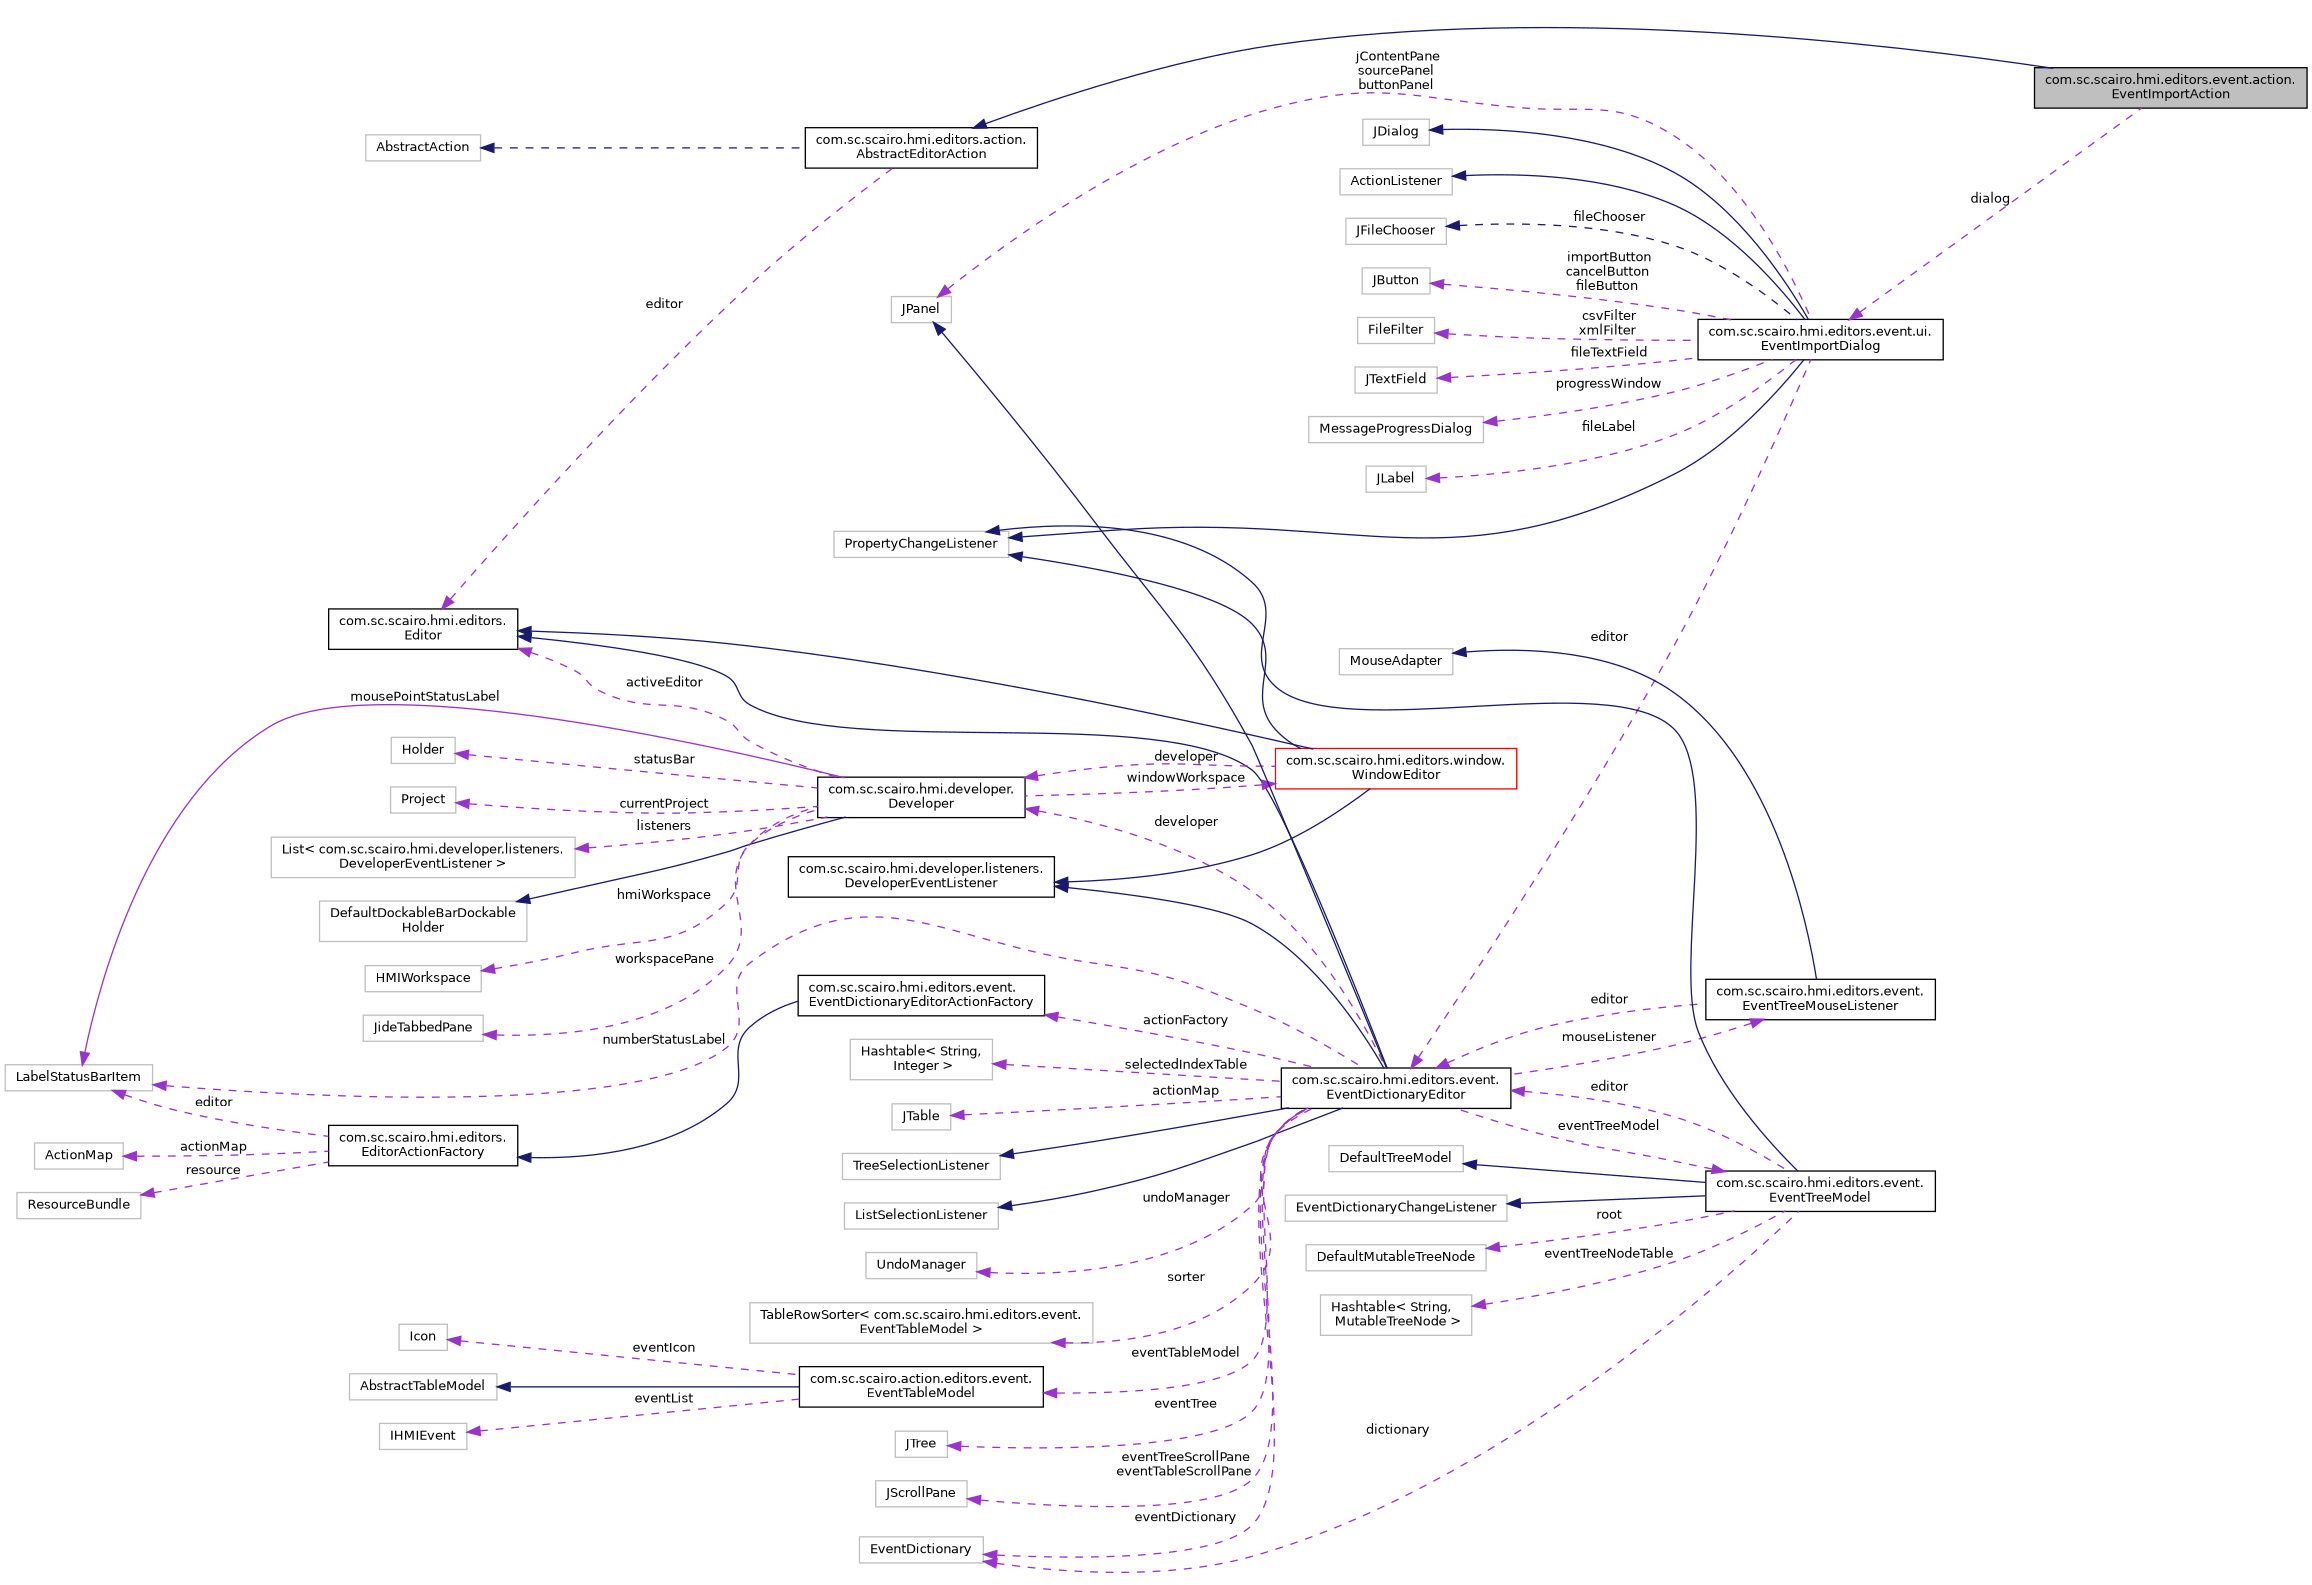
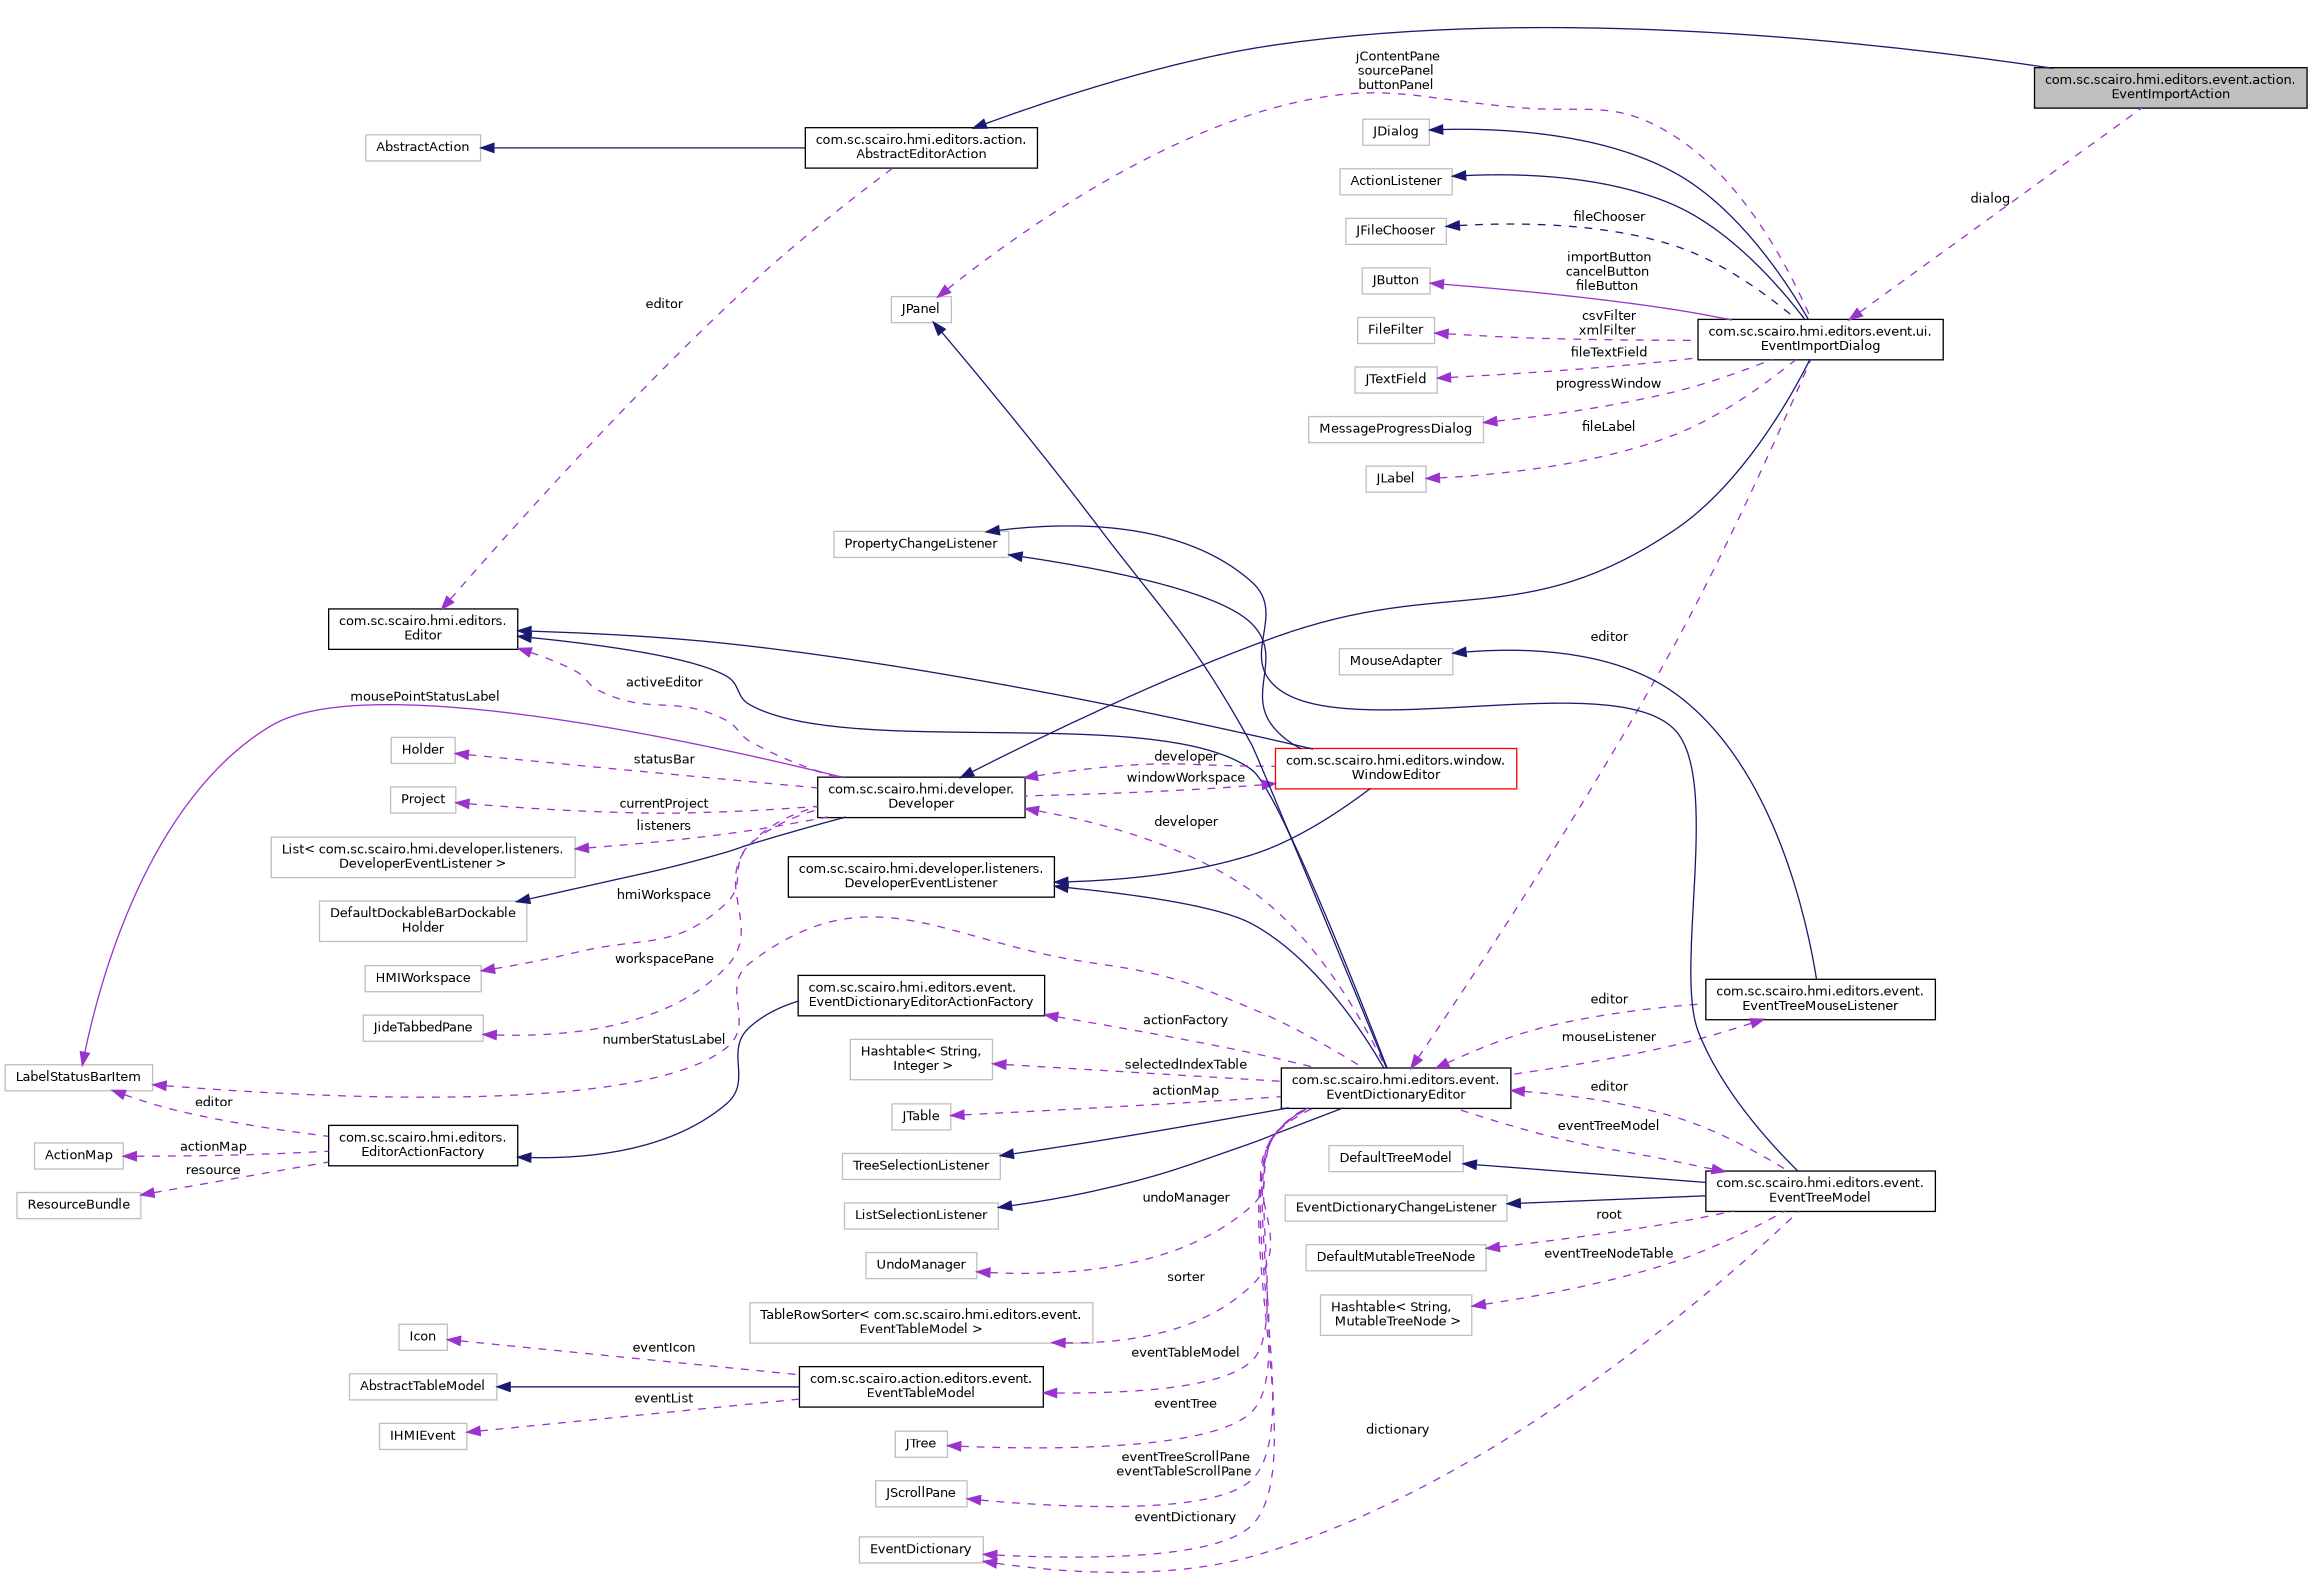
edge "com.sc.scairo.hmi.editors.action. AbstractEditorAction" -> "AbstractAction": style dashed -> solid
edge "com.sc.scairo.hmi.editors.event.ui. EventImportDialog" -> "JButton": style dashed -> solid
edge "com.sc.scairo.hmi.editors.event.ui. EventImportDialog" -> "PropertyChangeListener": now "com.sc.scairo.hmi.editors.event.ui. EventImportDialog" -> "com.sc.scairo.hmi.developer. Developer"
